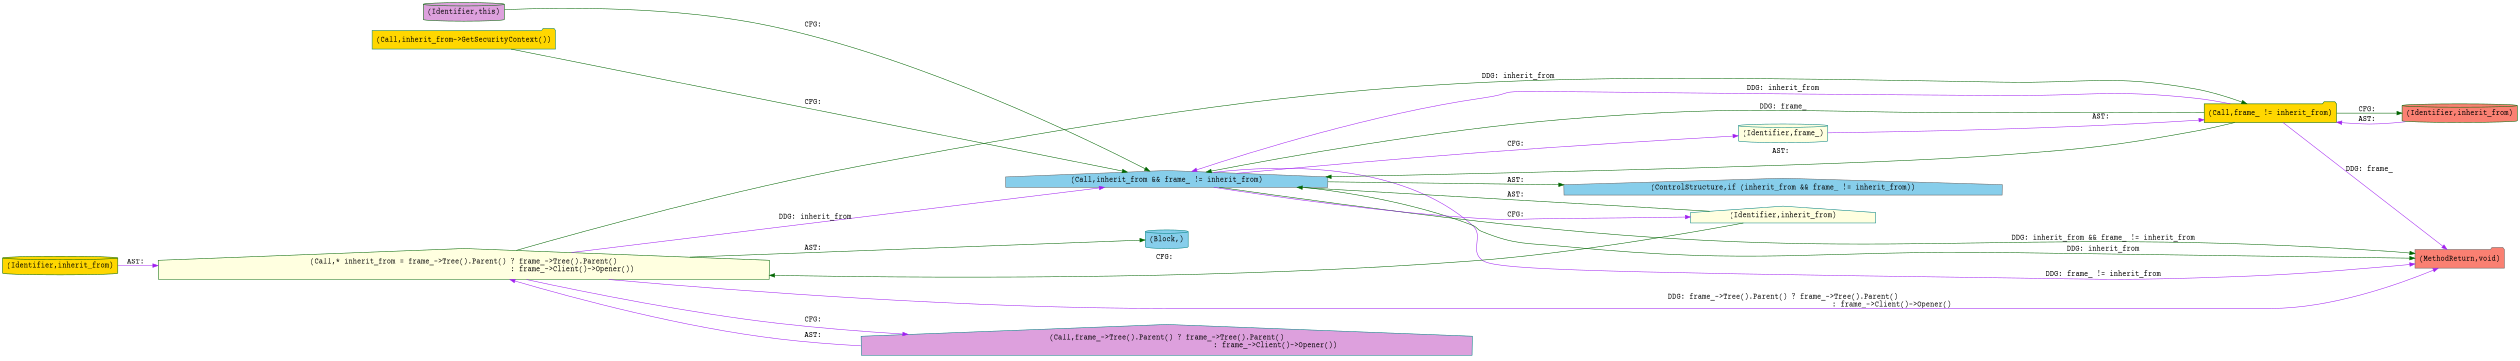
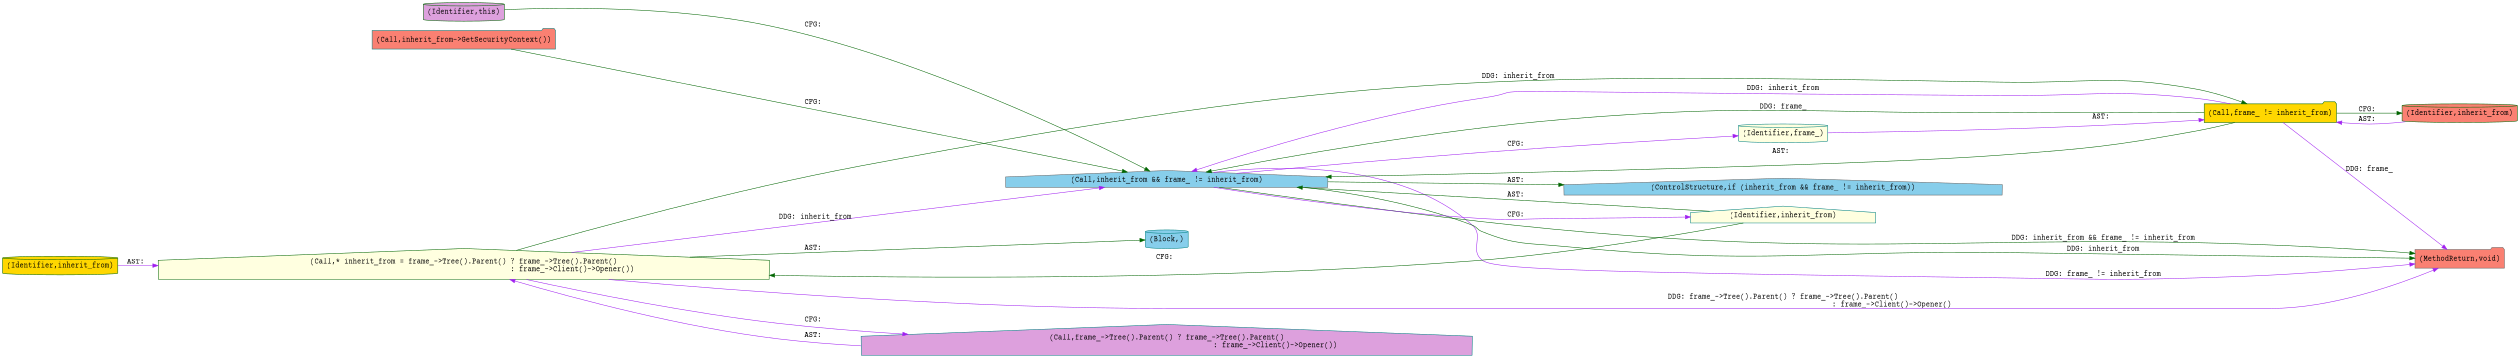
node "(Call,inherit_from->GetSecurityContext())": fillcolor gold -> salmon
